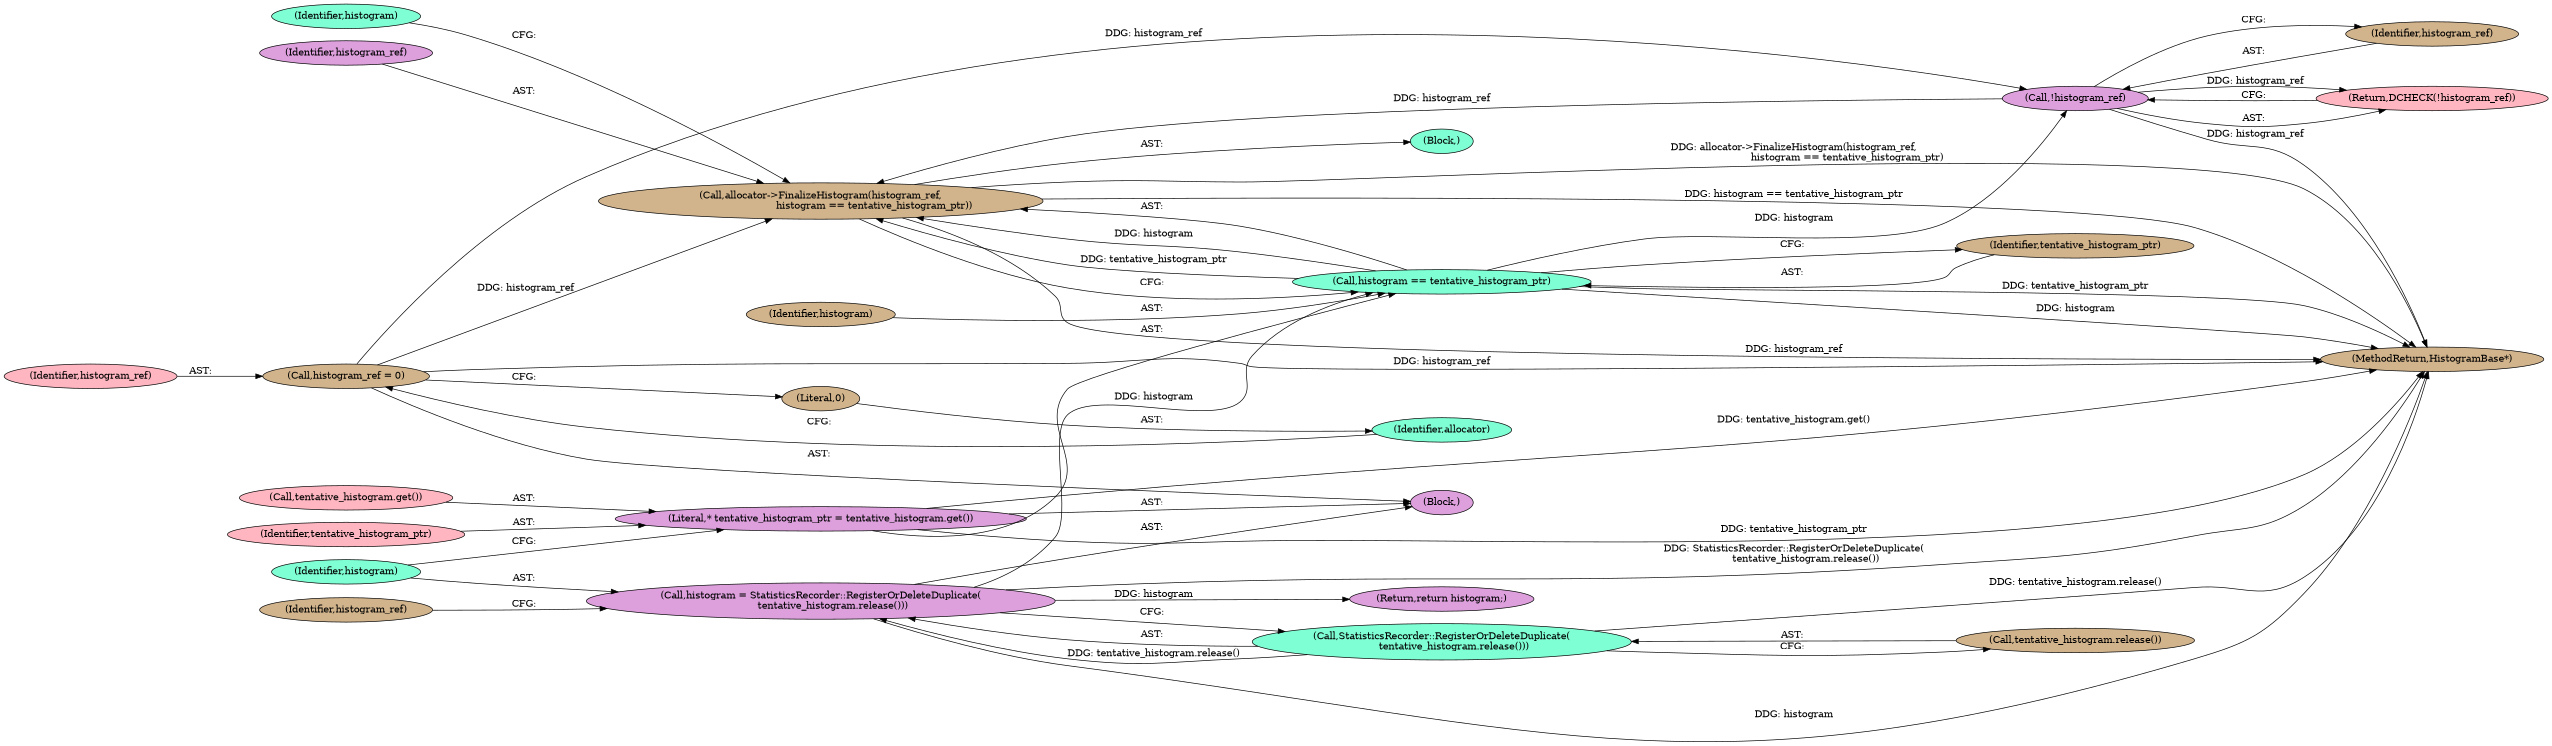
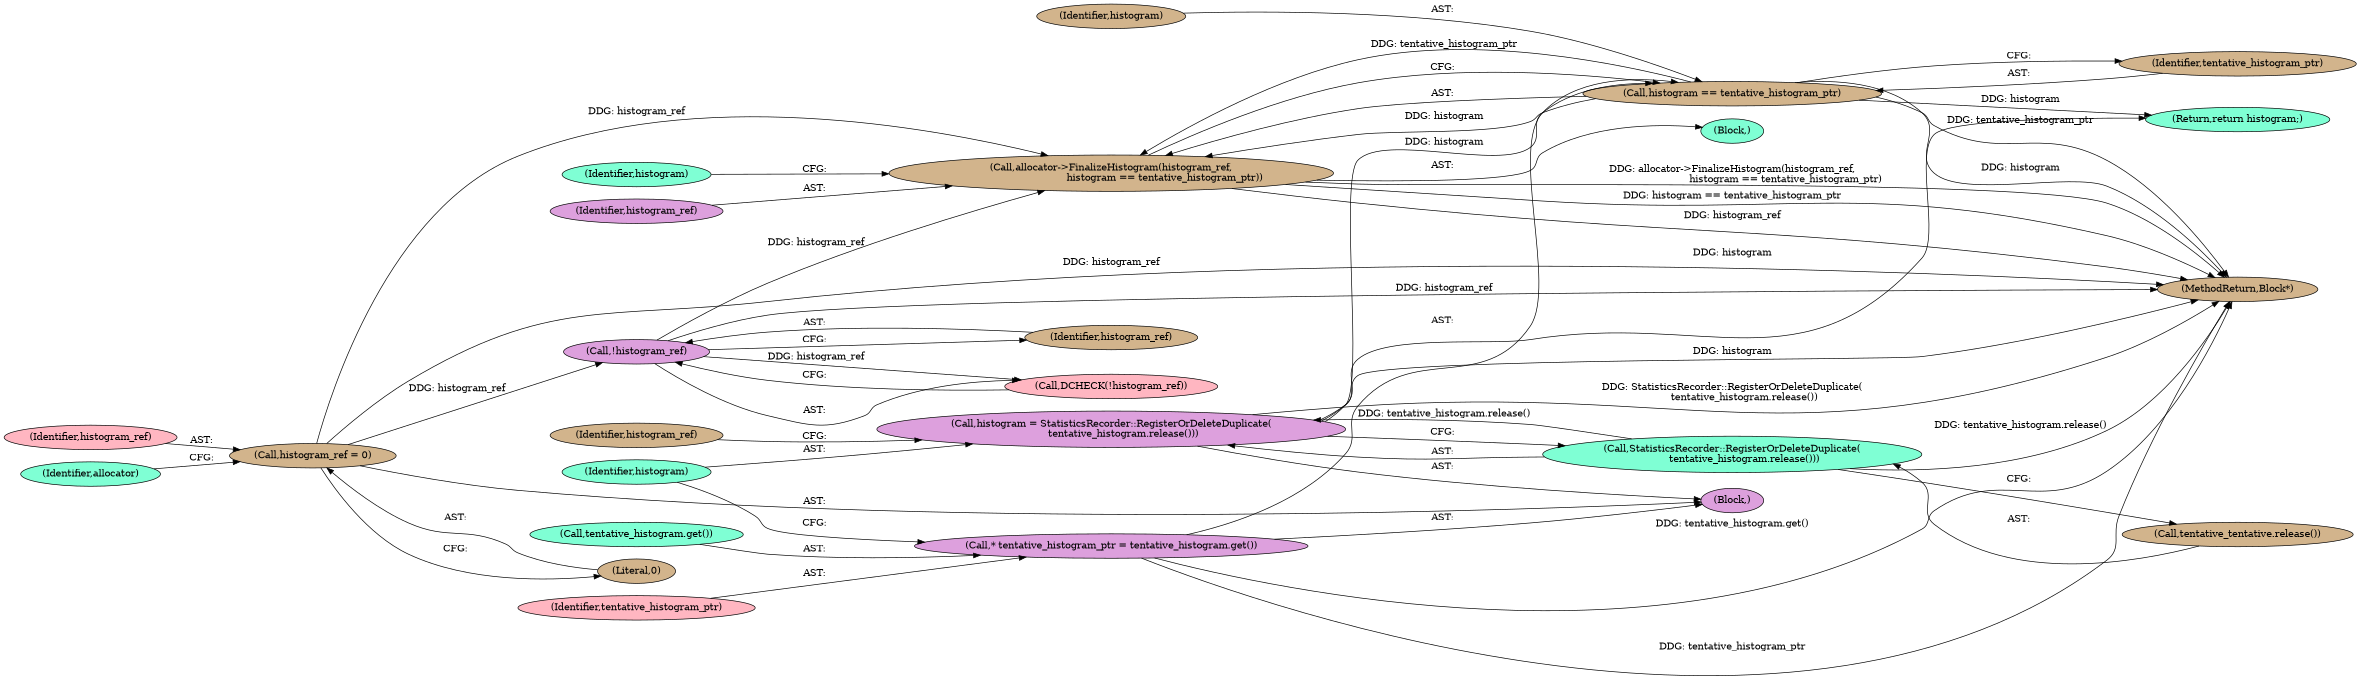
node "(Return,DCHECK(!histogram_ref))": label "(Return,DCHECK(!histogram_ref))" -> "(Call,DCHECK(!histogram_ref))"
edge "(Call,histogram == tentative_histogram_ptr)" -> "(Call,!histogram_ref)": now "(Call,histogram == tentative_histogram_ptr)" -> "(Return,return histogram;)"
node "(Call,histogram == tentative_histogram_ptr)": fillcolor aquamarine -> tan
node "(MethodReturn,HistogramBase*)": label "(MethodReturn,HistogramBase*)" -> "(MethodReturn,Block*)"
edge "(Literal,0)" -> "(Identifier,allocator)": now "(Literal,0)" -> "(Call,histogram_ref = 0)"
node "(Call,tentative_histogram.get())": fillcolor lightpink -> aquamarine
node "(Literal,* tentative_histogram_ptr = tentative_histogram.get())": label "(Literal,* tentative_histogram_ptr = tentative_histogram.get())" -> "(Call,* tentative_histogram_ptr = tentative_histogram.get())"
node "(Return,return histogram;)": fillcolor plum -> aquamarine
node "(Call,tentative_histogram.release())": label "(Call,tentative_histogram.release())" -> "(Call,tentative_tentative.release())"
